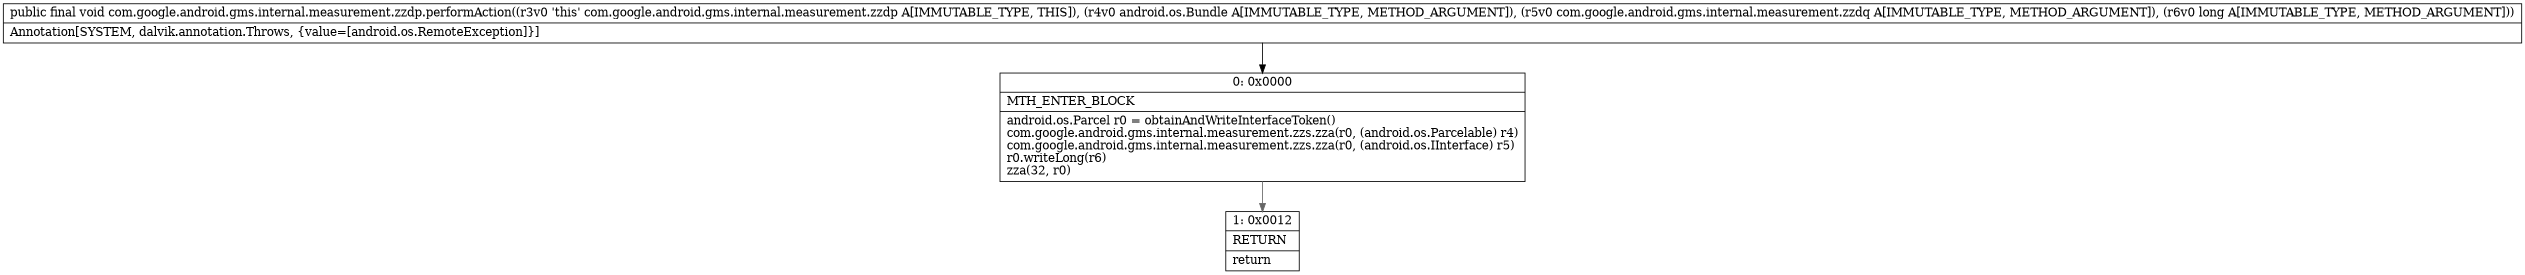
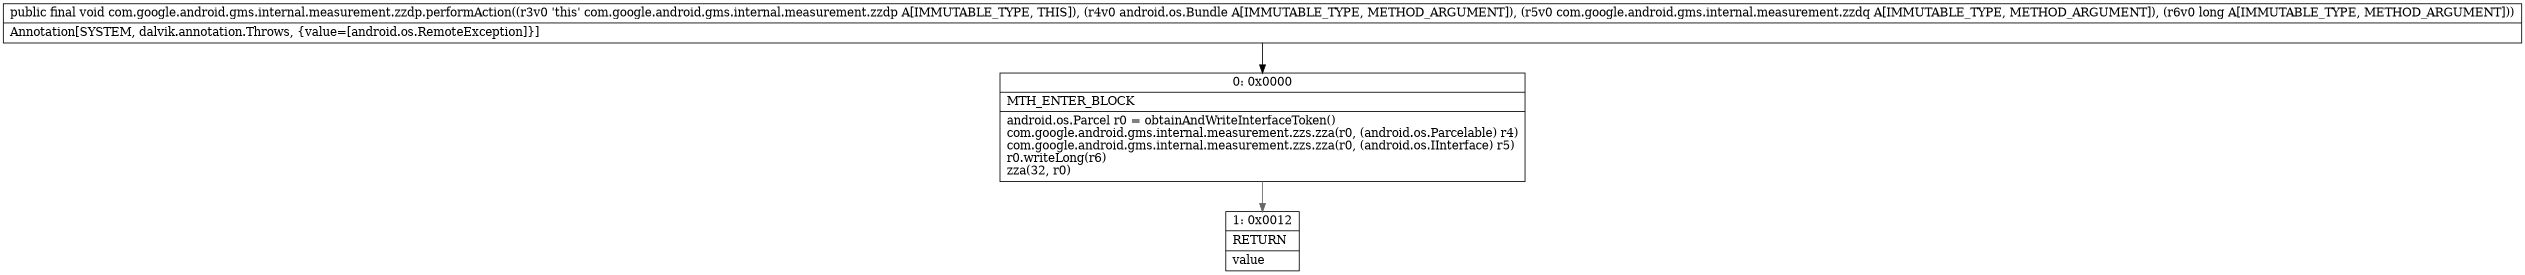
node "1: 0x0012": text "return" -> "value"
